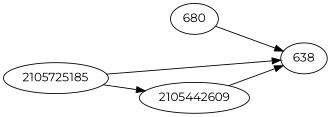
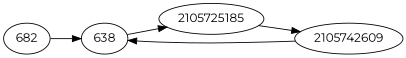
node "680": label "680" -> "682"
edge "2105725185" -> "638": reversed
node "2105442609": label "2105442609" -> "2105742609"
